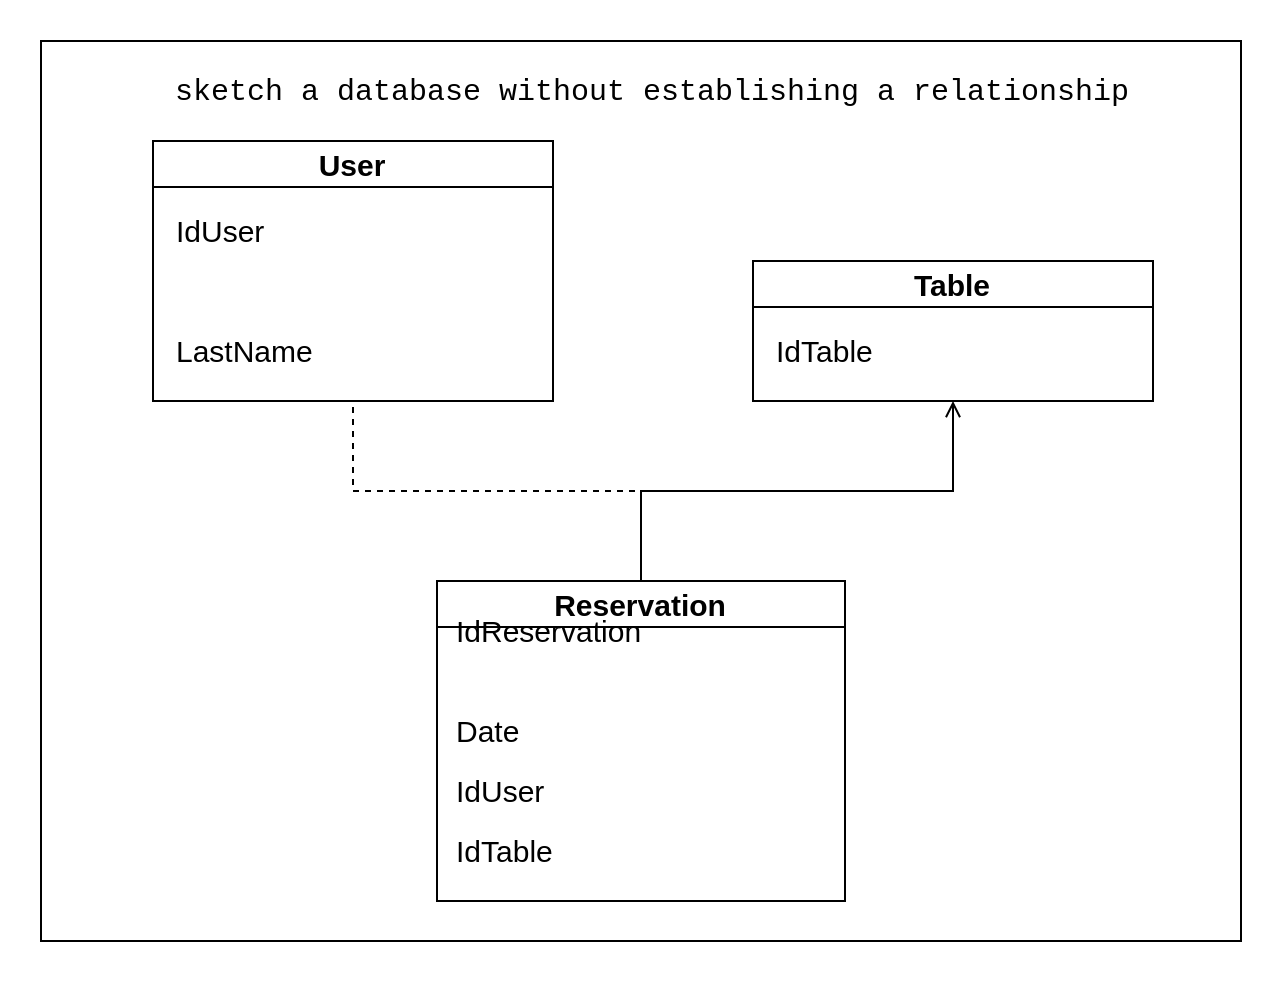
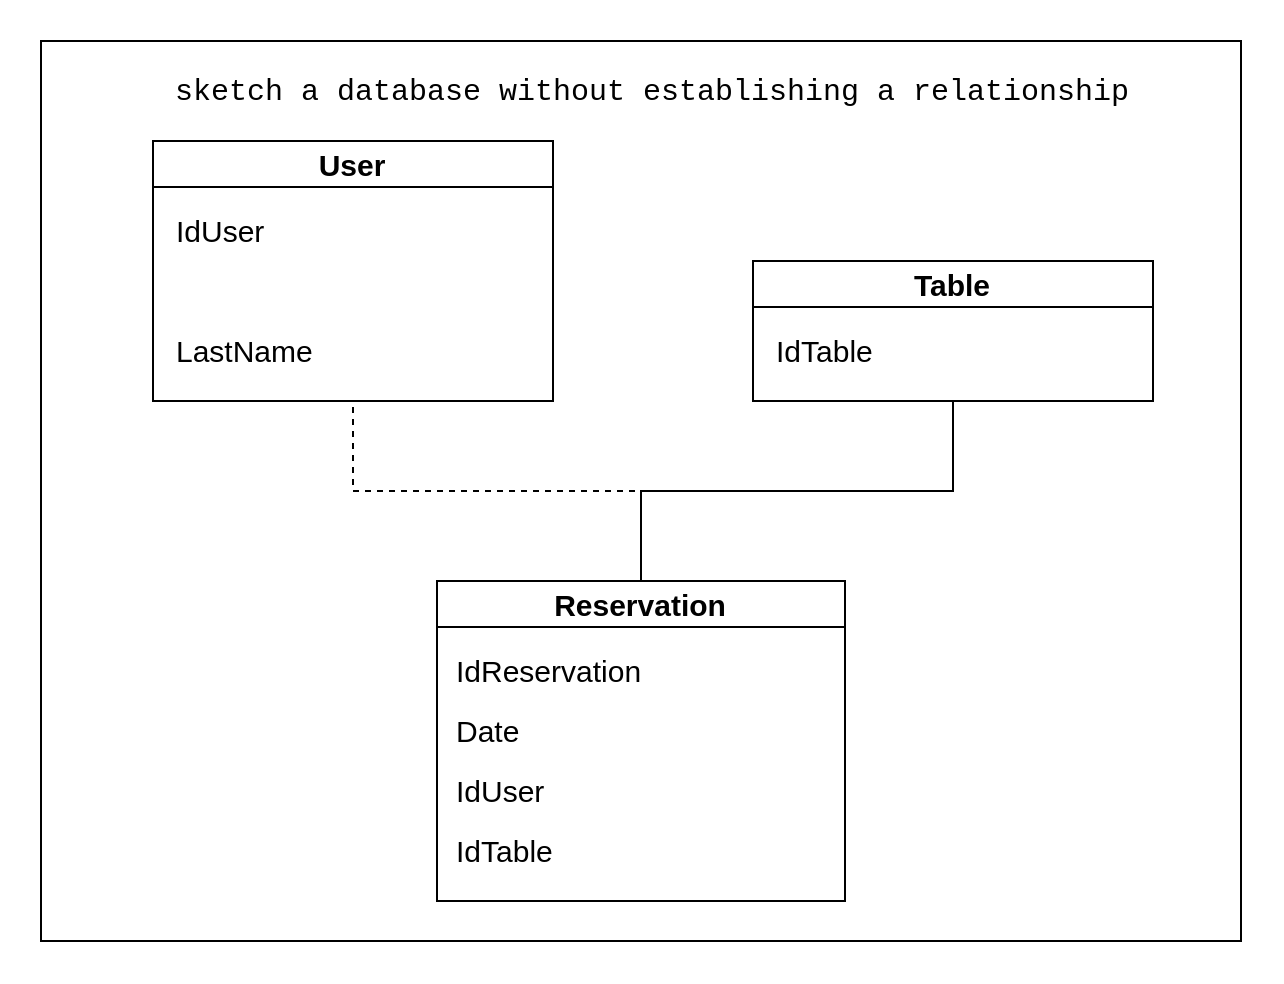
edge "Reservation" -> "Table": arrowhead open -> none
node "IdReservation": moved (603, 631) -> (603, 671)
